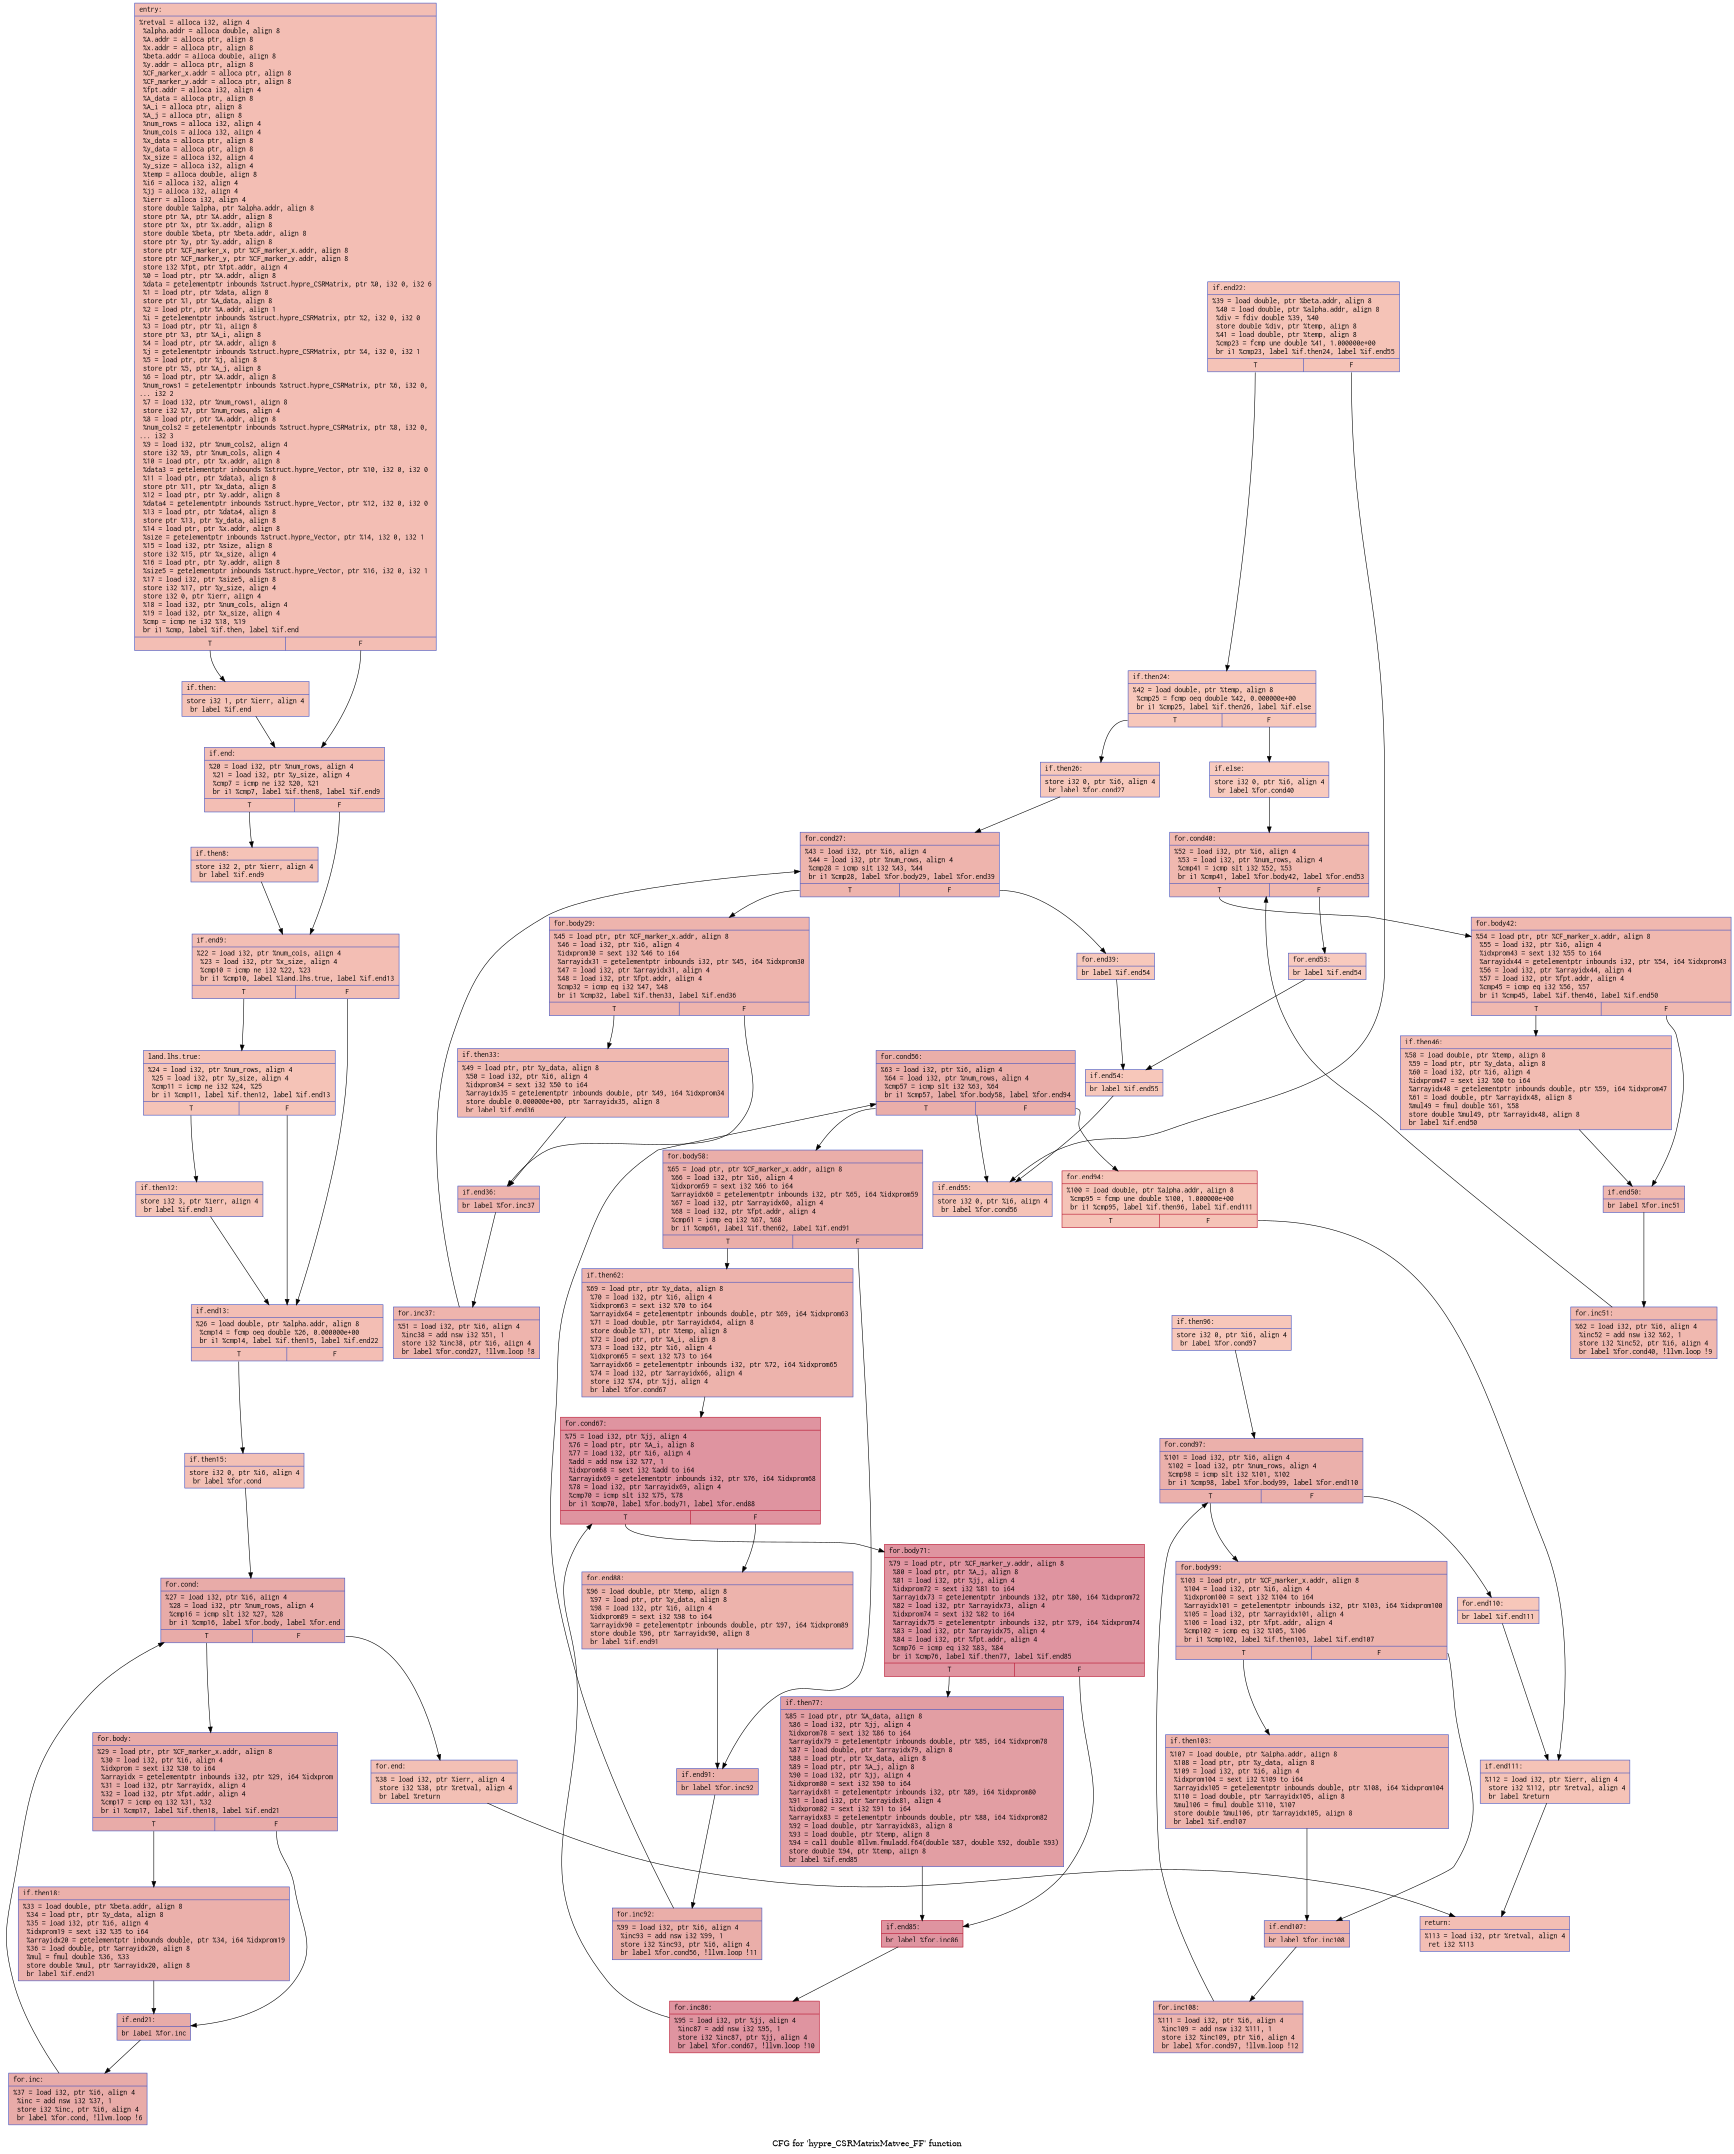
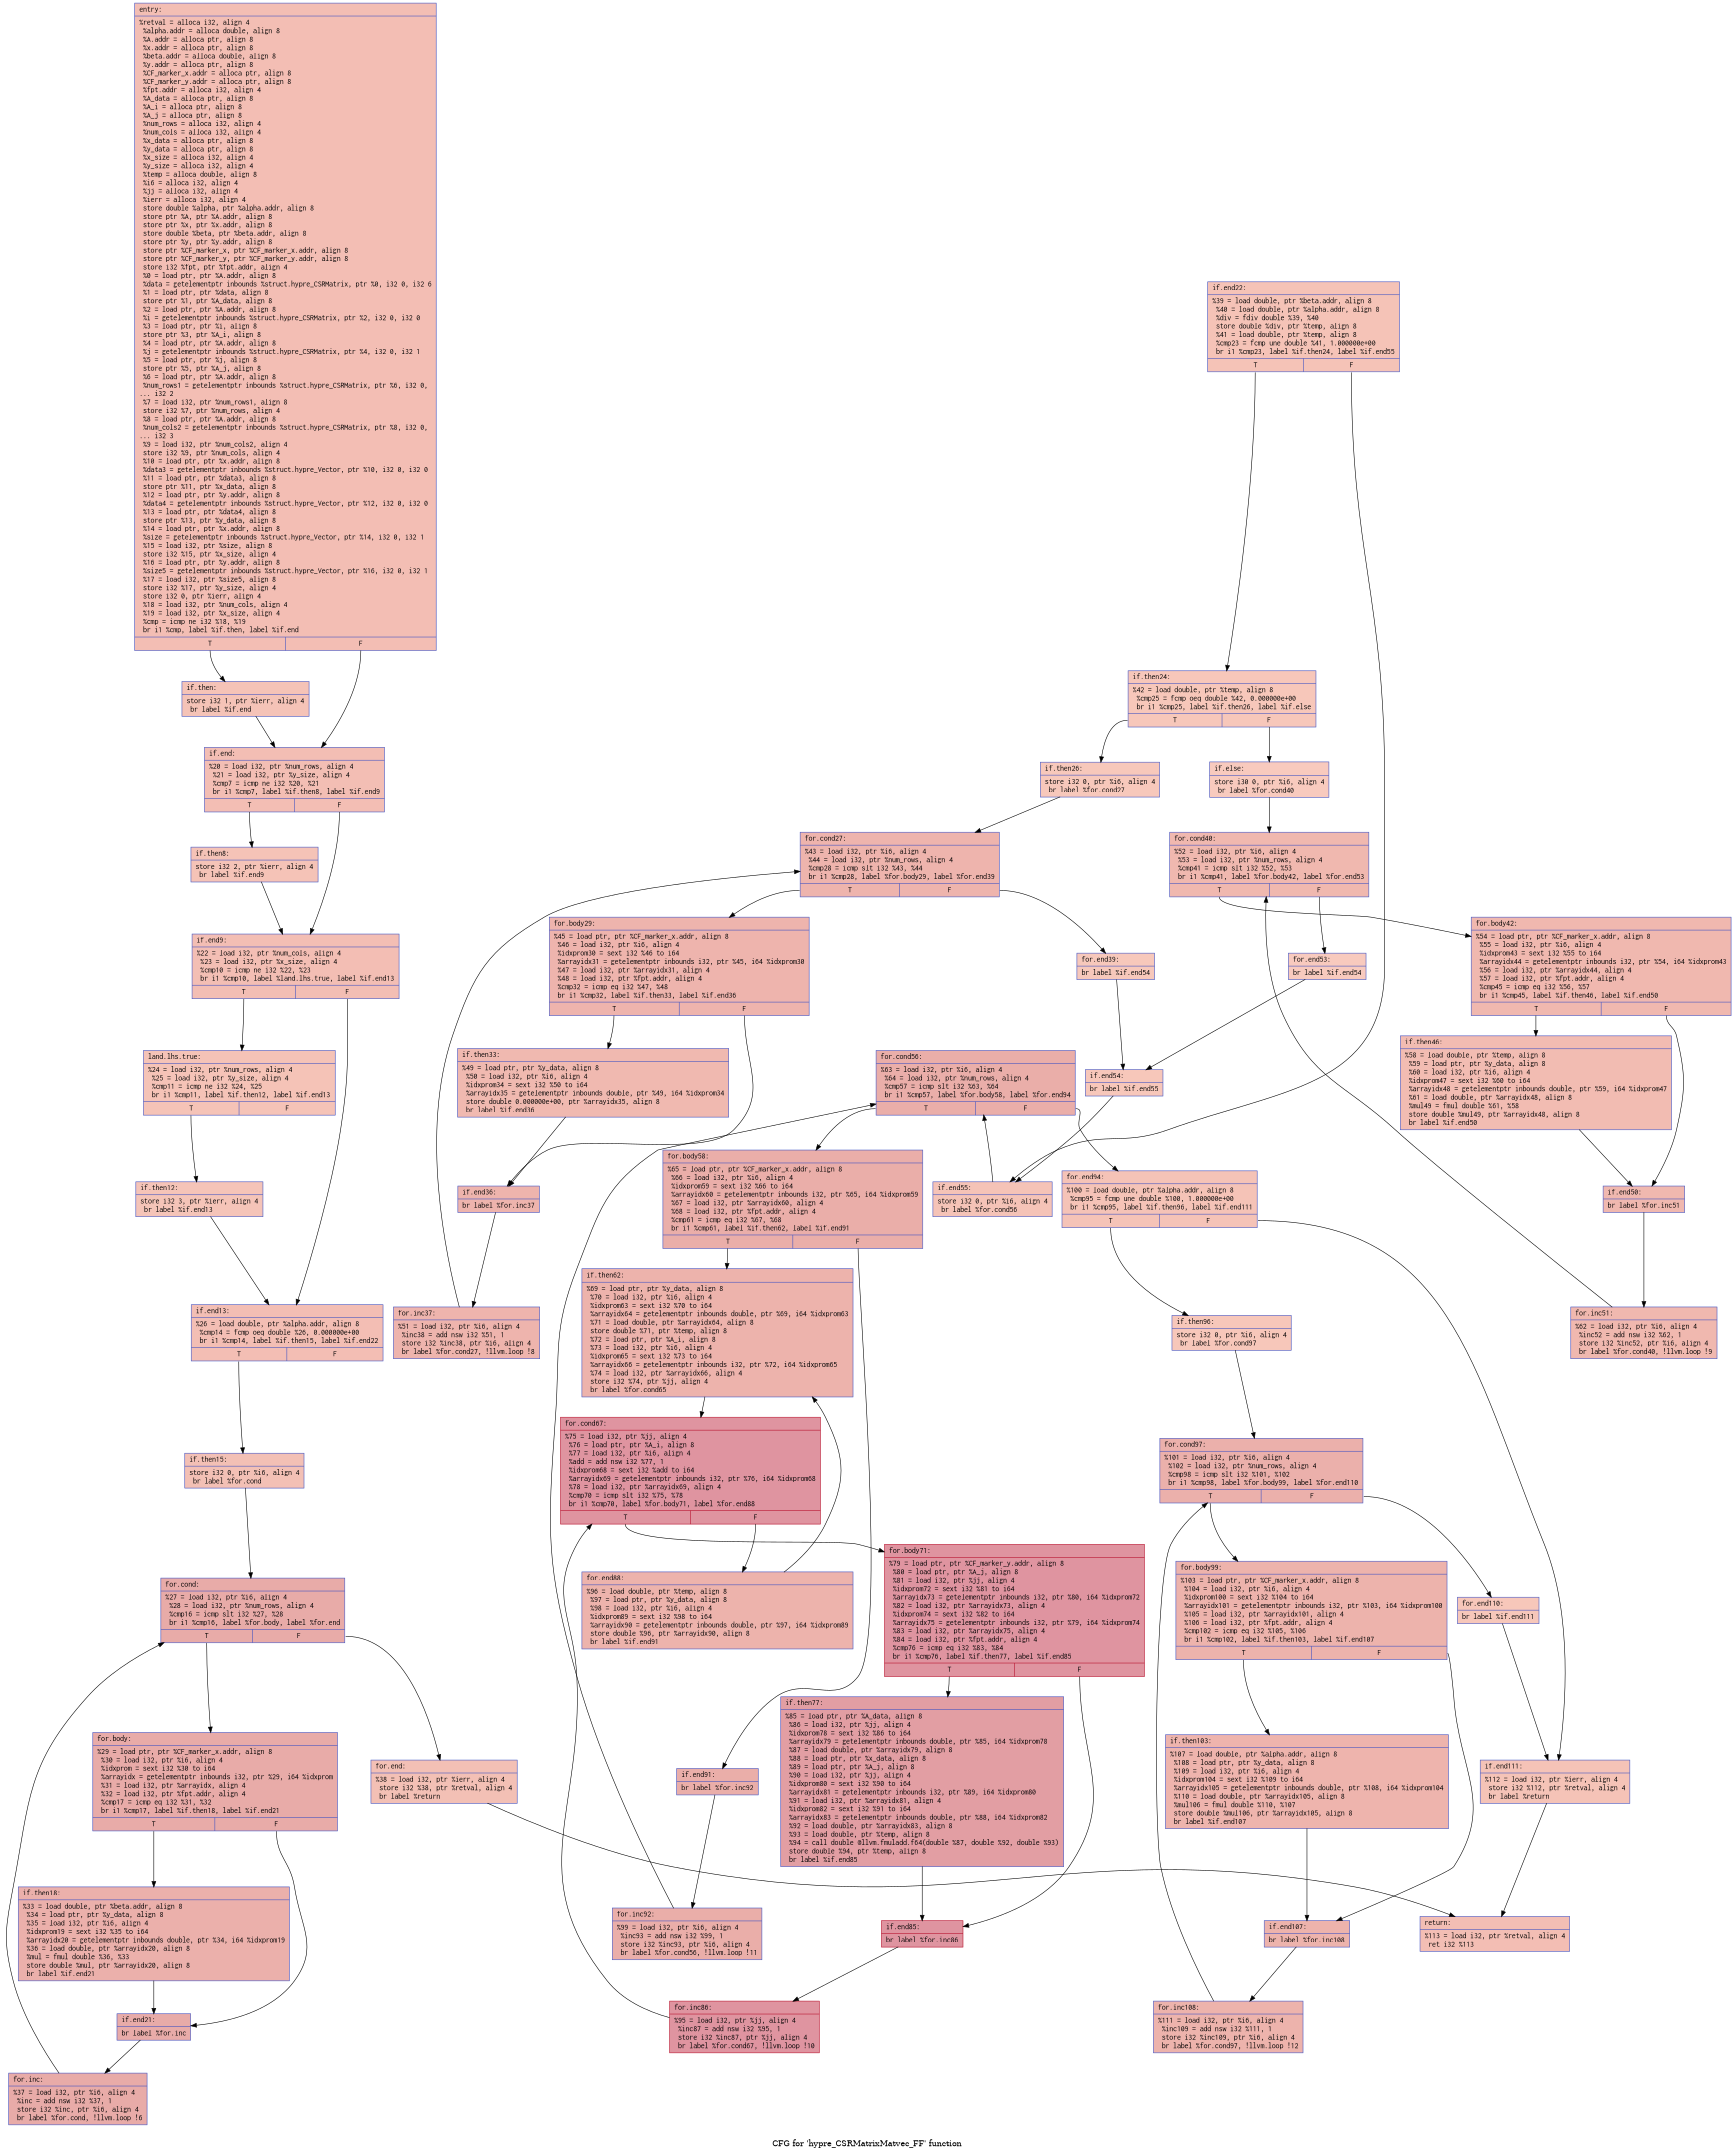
node "entry:": text "%2 = load ptr, ptr %A.addr, align 1" -> "%2 = load ptr, ptr %A.addr, align 8"
node "if.else:": text "store i32 0, ptr %i6, align 4" -> "store i30 0, ptr %i6, align 4"
edge "for.cond56:" -> "if.end55:": reversed
node "for.end94:": color #b70d28ff -> #3d50c3ff
edge "land.lhs.true:" -> "if.end13:": removed
edge "for.end94:" -> "if.then96:": added
node "if.then62:": text "br label %for.cond67" -> "br label %for.cond65"
edge "for.end88:" -> "if.end91:": now "for.end88:" -> "if.then62:"
